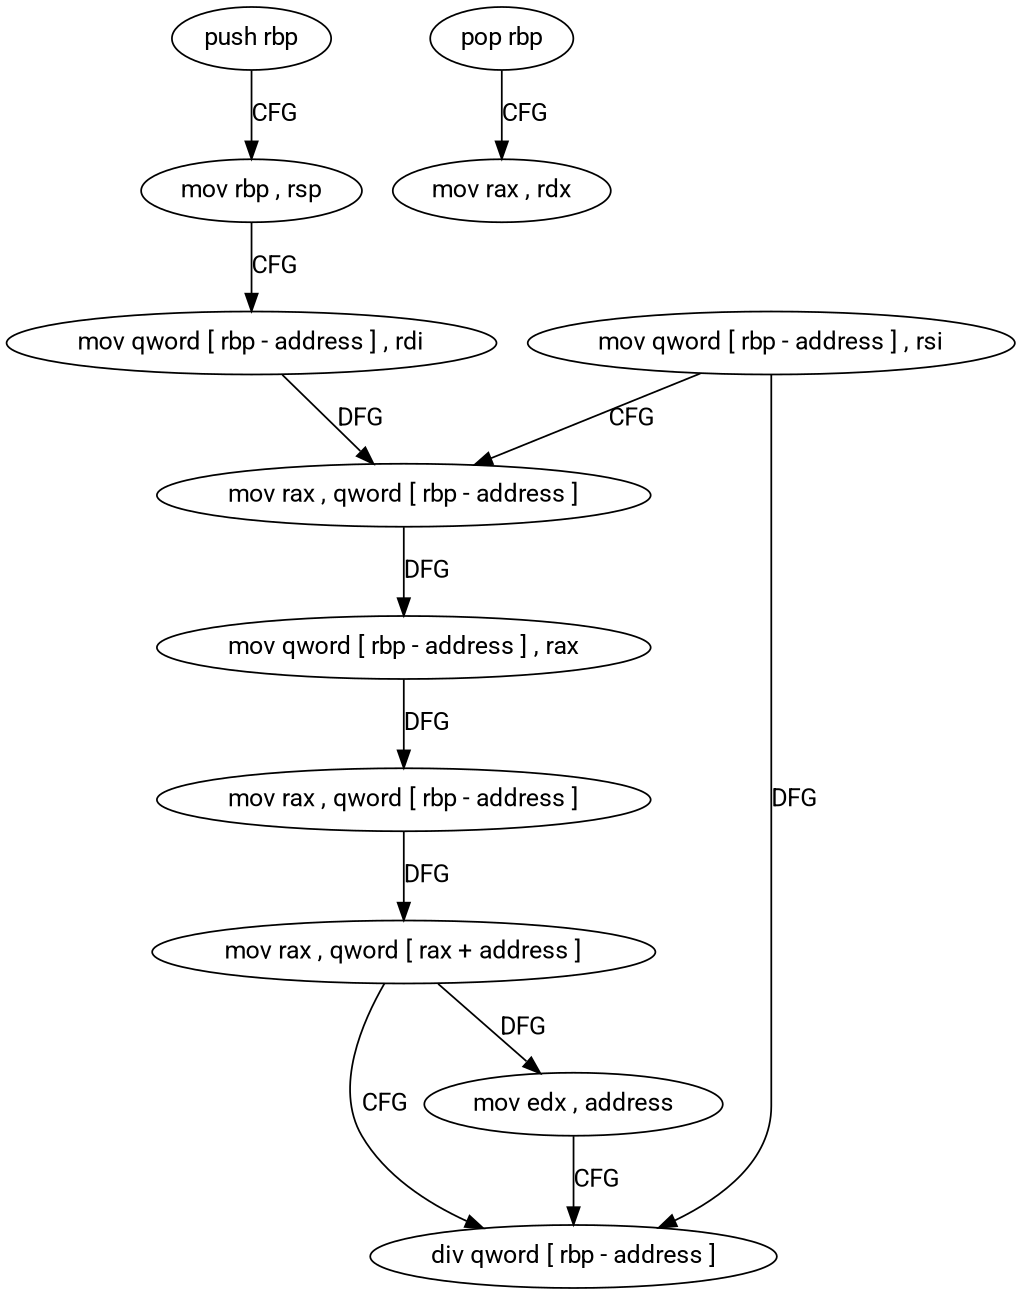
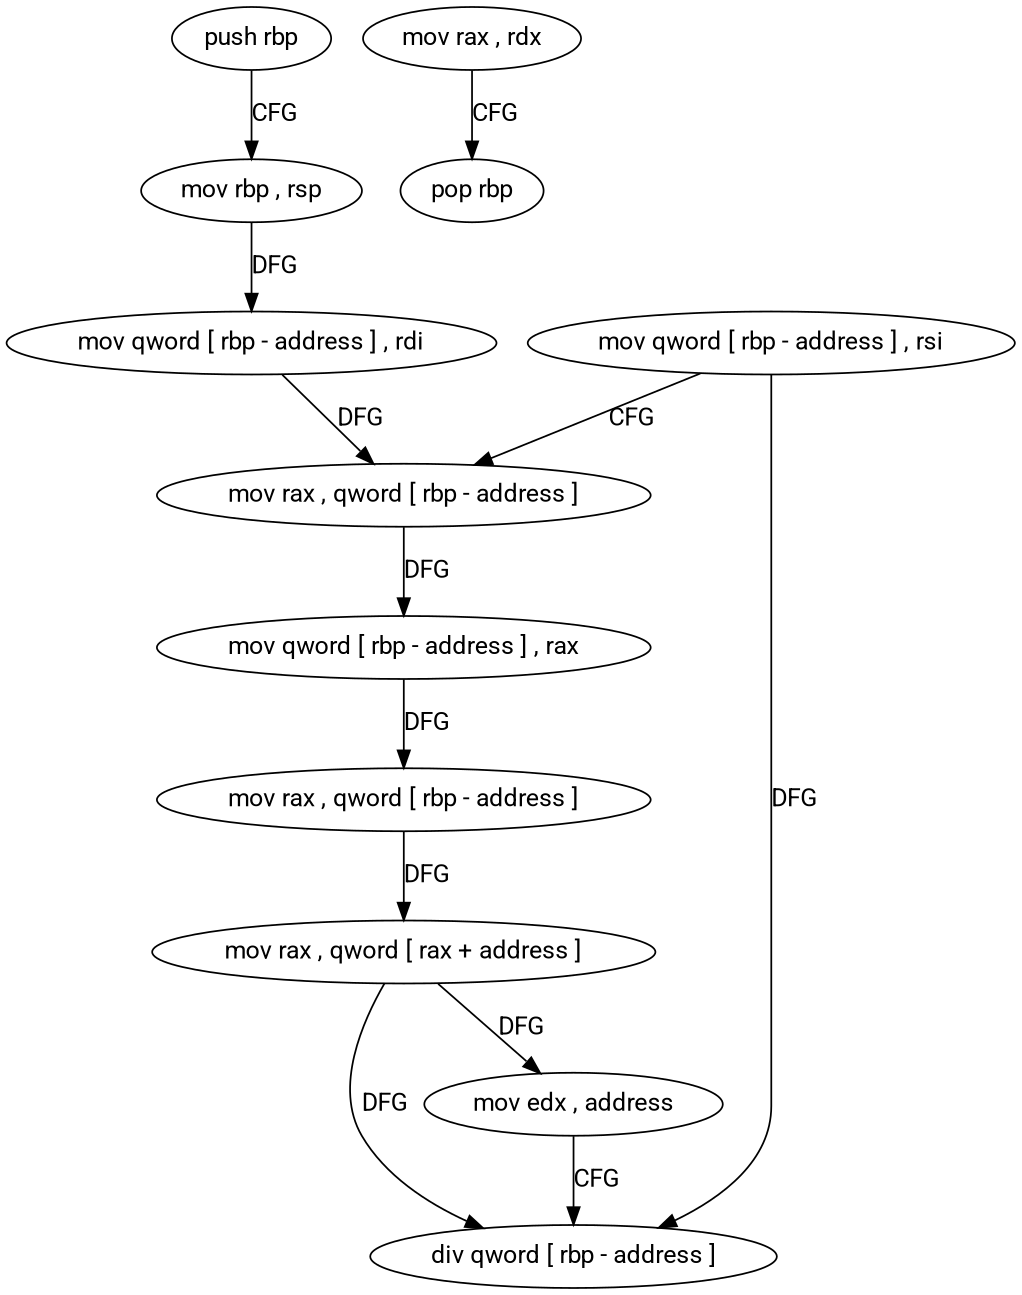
edge "pop rbp" -> "mov rax , rdx": reversed
edge "mov rbp , rsp" -> "mov qword [ rbp - address ] , rdi": label "CFG" -> "DFG"
edge "mov rax , qword [ rax + address ]" -> "div qword [ rbp - address ]": label "CFG" -> "DFG"
